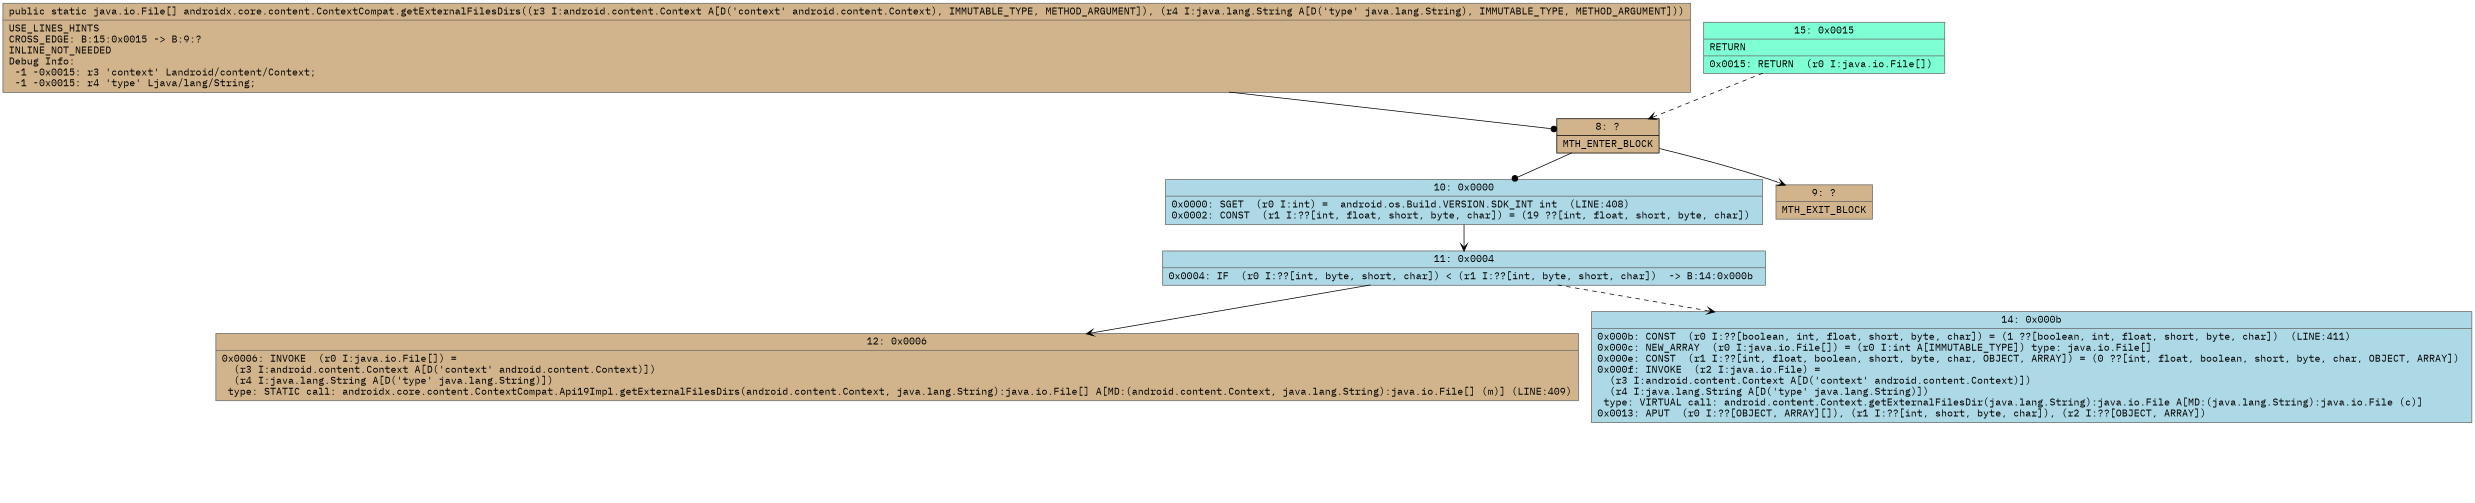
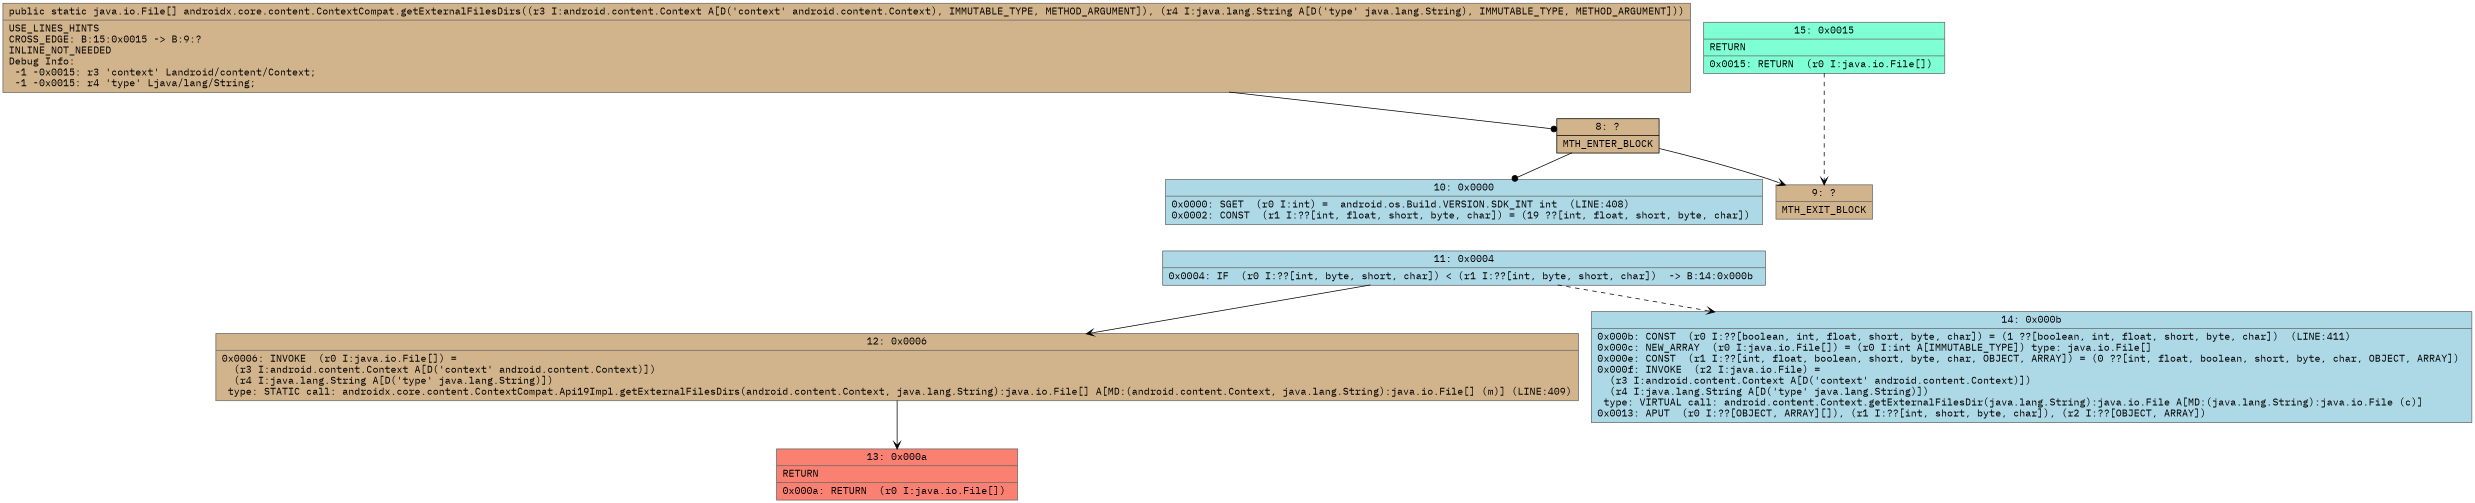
edge "15: 0x0015" -> "8: ?": now "15: 0x0015" -> "9: ?"
edge "10: 0x0000" -> "11: 0x0004": removed
node "13: 0x000a": added
